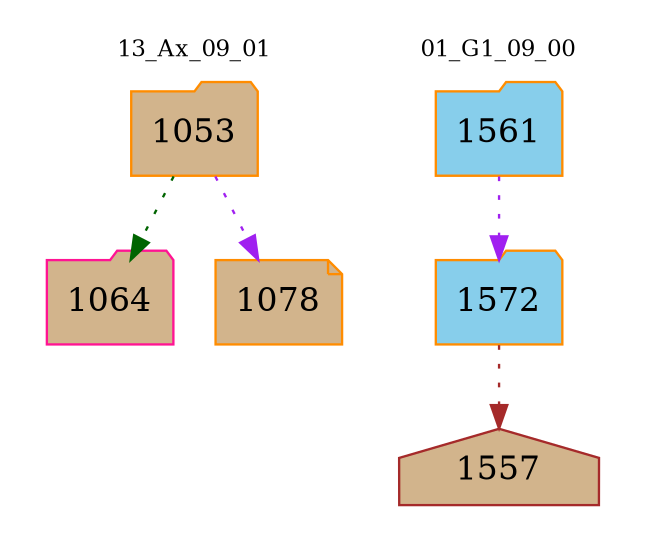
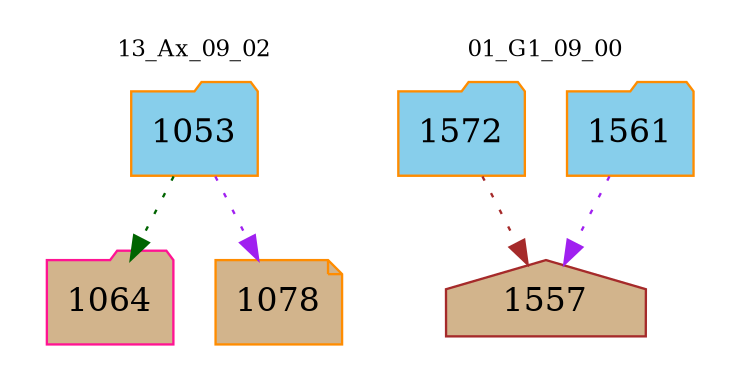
cluster "13_Ax_09_01": label "13_Ax_09_01" -> "13_Ax_09_02"
node "1053": fillcolor tan -> skyblue
edge "1561" -> "1572": now "1561" -> "1557"
